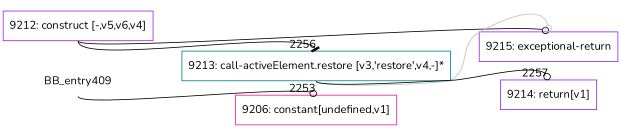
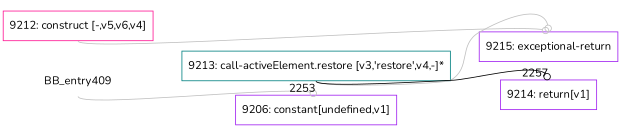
node "9212: construct [-,v5,v6,v4]": color purple -> deeppink
edge "9212: construct [-,v5,v6,v4]" -> "9215: exceptional-return": color black -> gray
edge "9212: construct [-,v5,v6,v4]" -> "9213: call-activeElement.restore [v3,'restore',v4,-]*": removed
edge "BB_entry409" -> "9206: constant[undefined,v1]": color black -> gray
node "9206: constant[undefined,v1]": color deeppink -> purple
